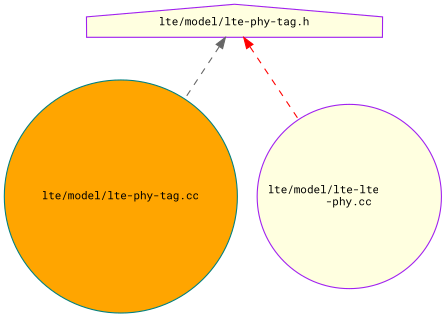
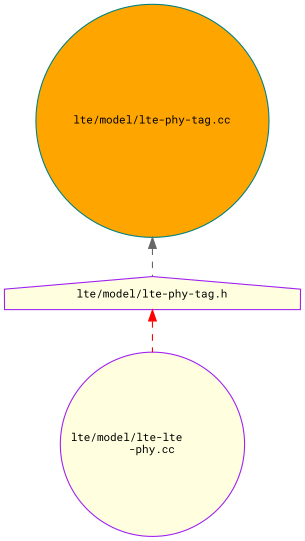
edge "lte/model/lte-phy-tag.cc" -> "lte/model/lte-phy-tag.h": reversed
